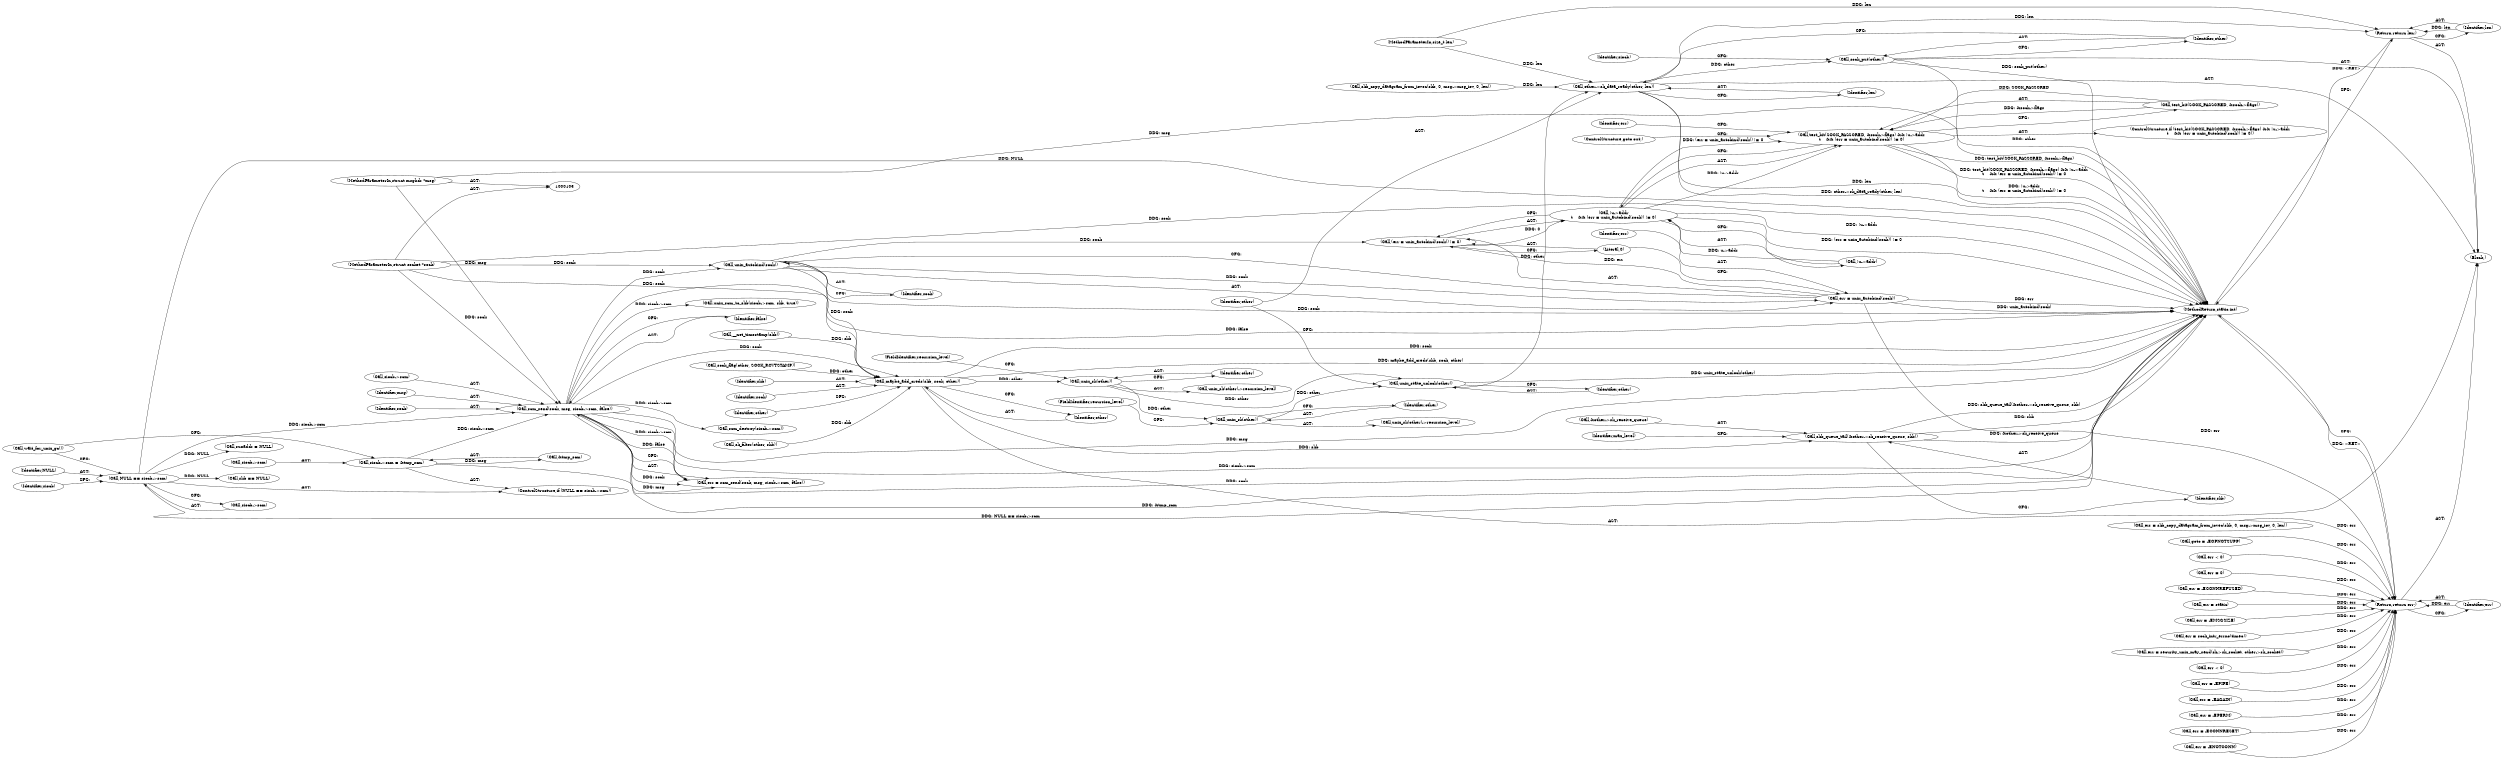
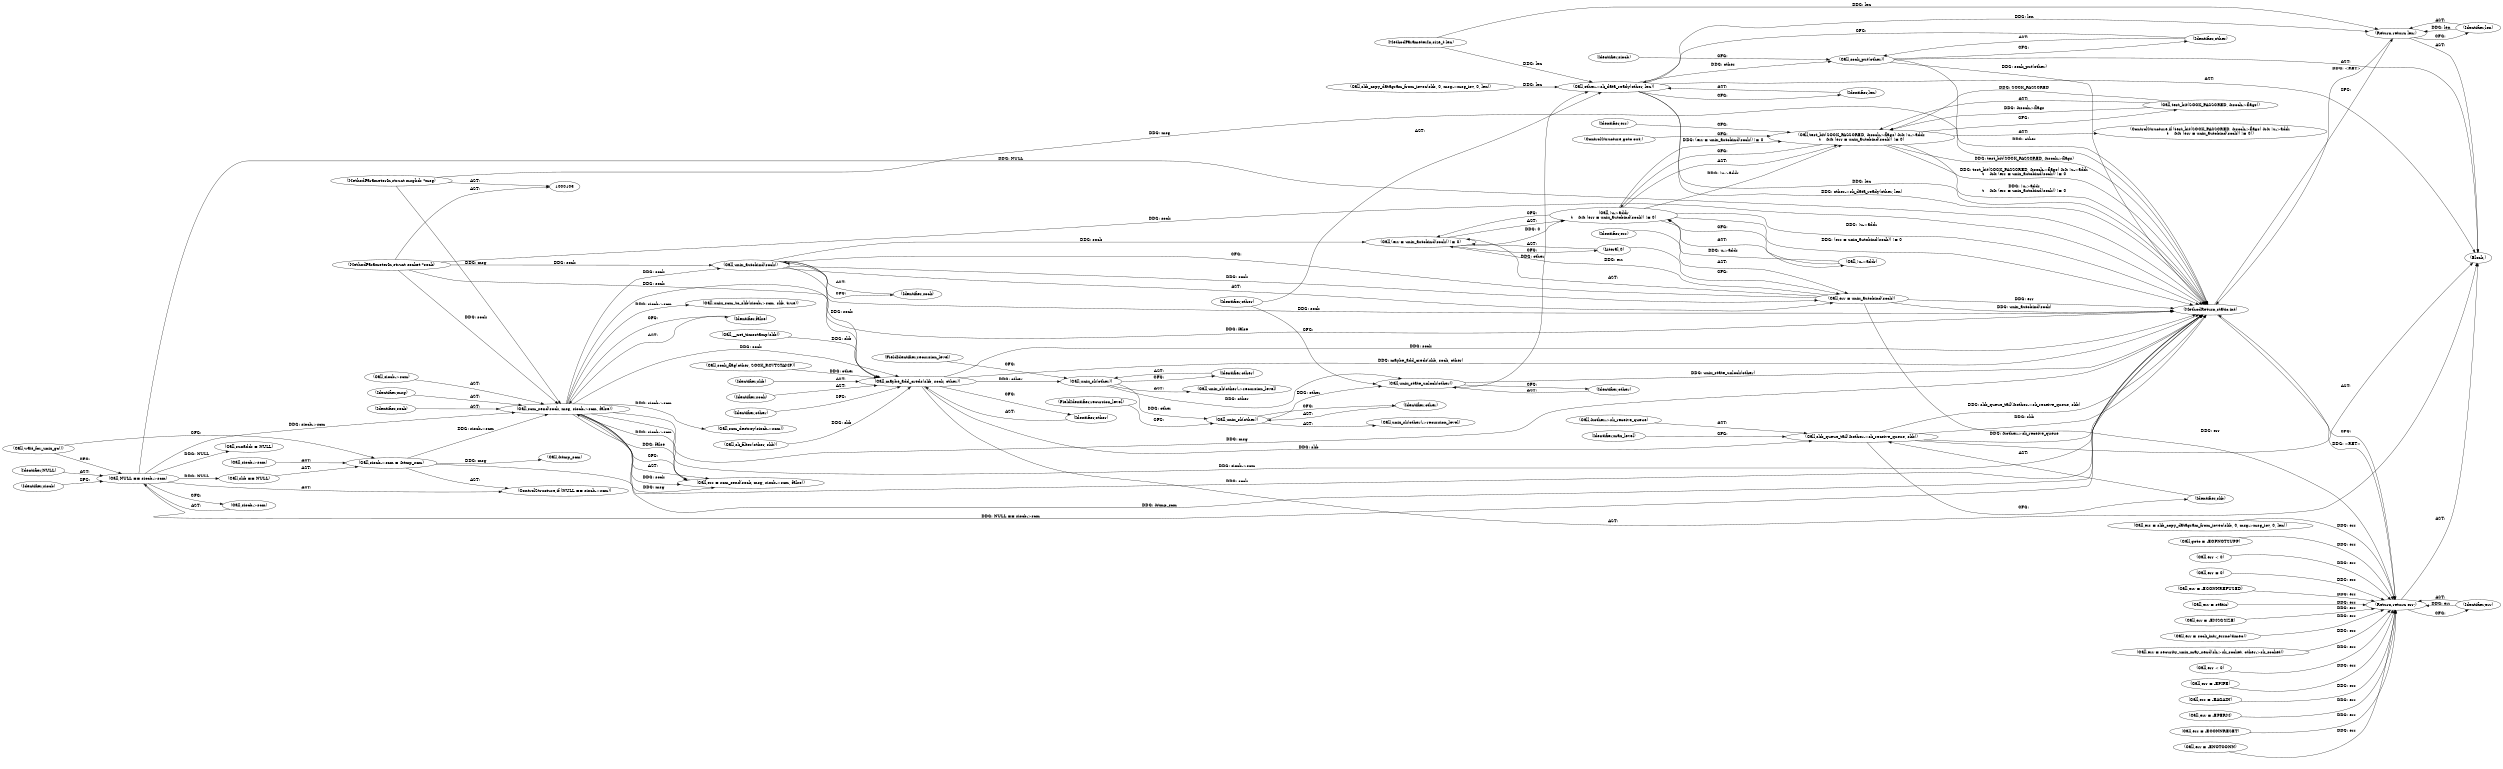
edge "(Call,skb_queue_tail(&other->sk_receive_queue, skb))" -> "(Block,)": added, label "AST:"
edge "(Call,&tmp_scm)" -> "(Call,siocb->scm = &tmp_scm)": now "(Call,skb == NULL)" -> "(Call,siocb->scm = &tmp_scm)"
